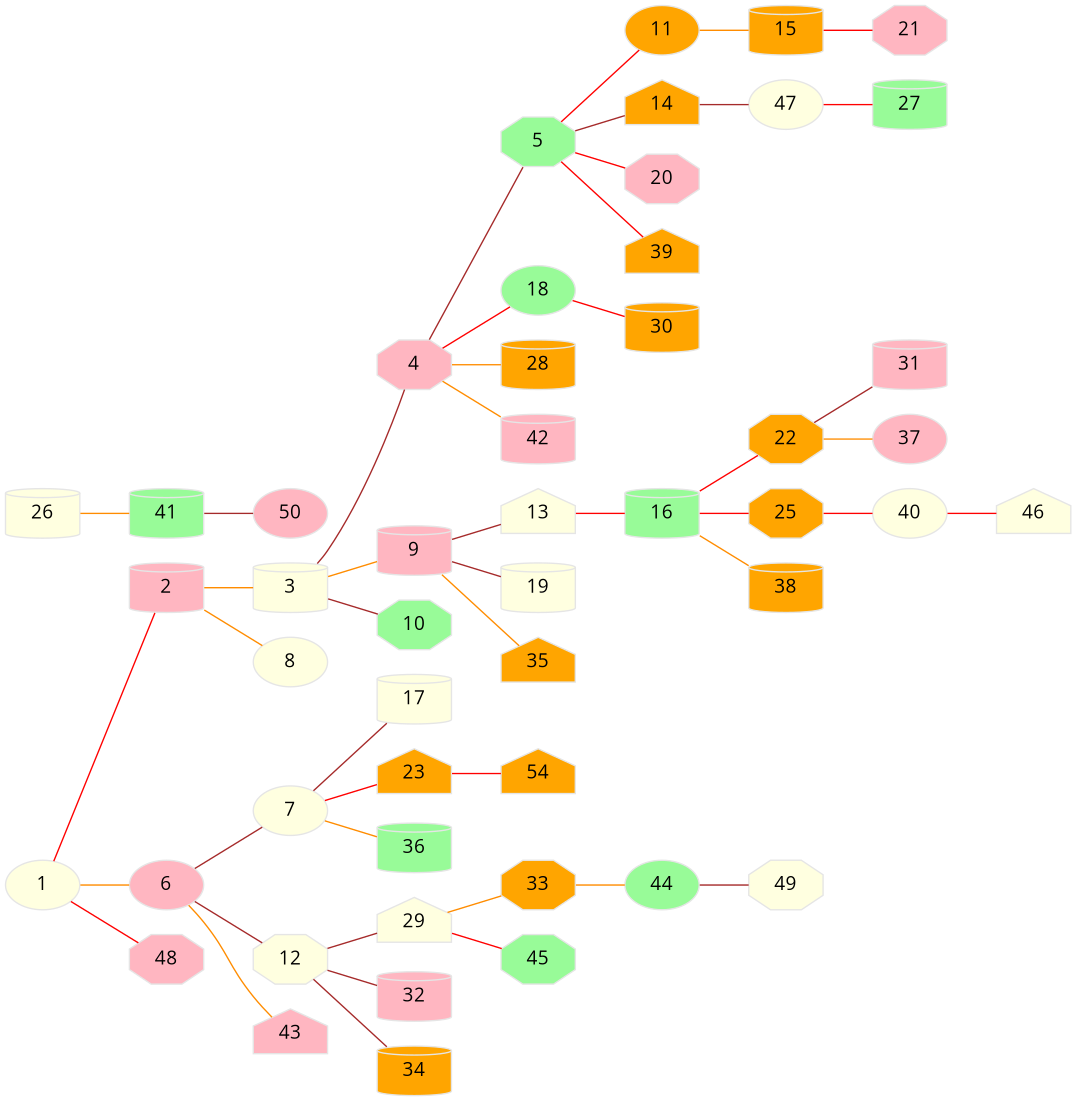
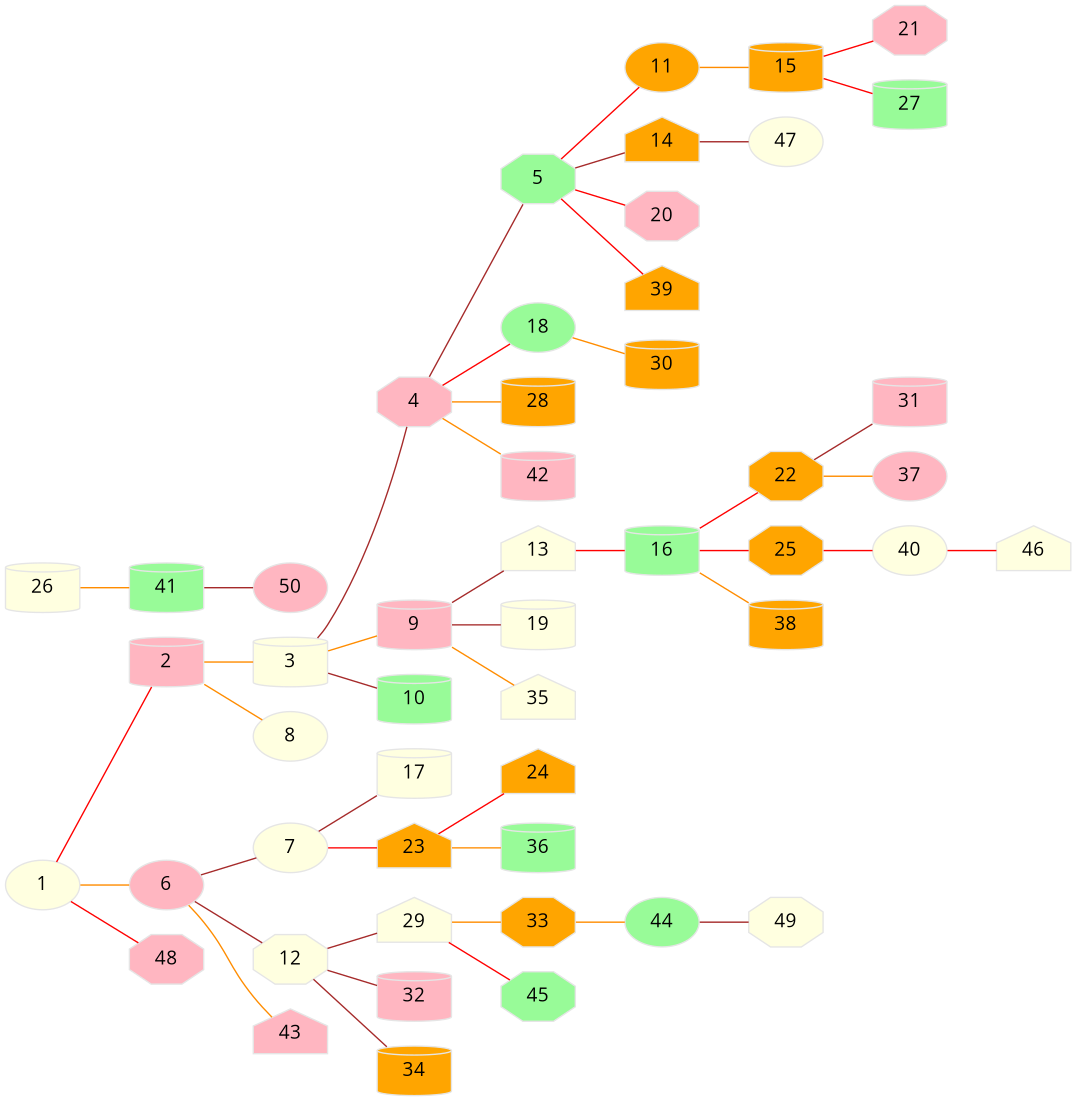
edge "47" -- "27": now "15" -- "27"
edge "18" -- "30": color red -> darkorange
node "10": shape octagon -> cylinder
node "35": fillcolor orange -> lightyellow
node "54": label "54" -> "24"
edge "7" -- "36": now "23" -- "36"
